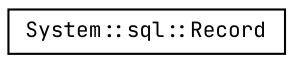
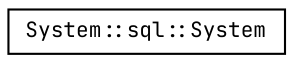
node "System::sql::Record": label "System::sql::Record" -> "System::sql::System"
